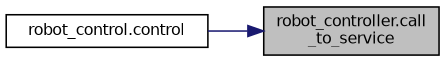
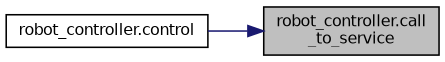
node "robot_control.control": label "robot_control.control" -> "robot_controller.control"
